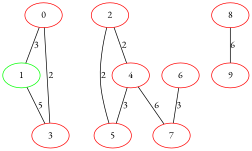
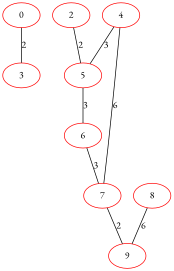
edge "2" -- "4": removed, label "2"
node "1": removed
edge "5" -- "6": added, label "3"
edge "7" -- "9": added, label "2"
